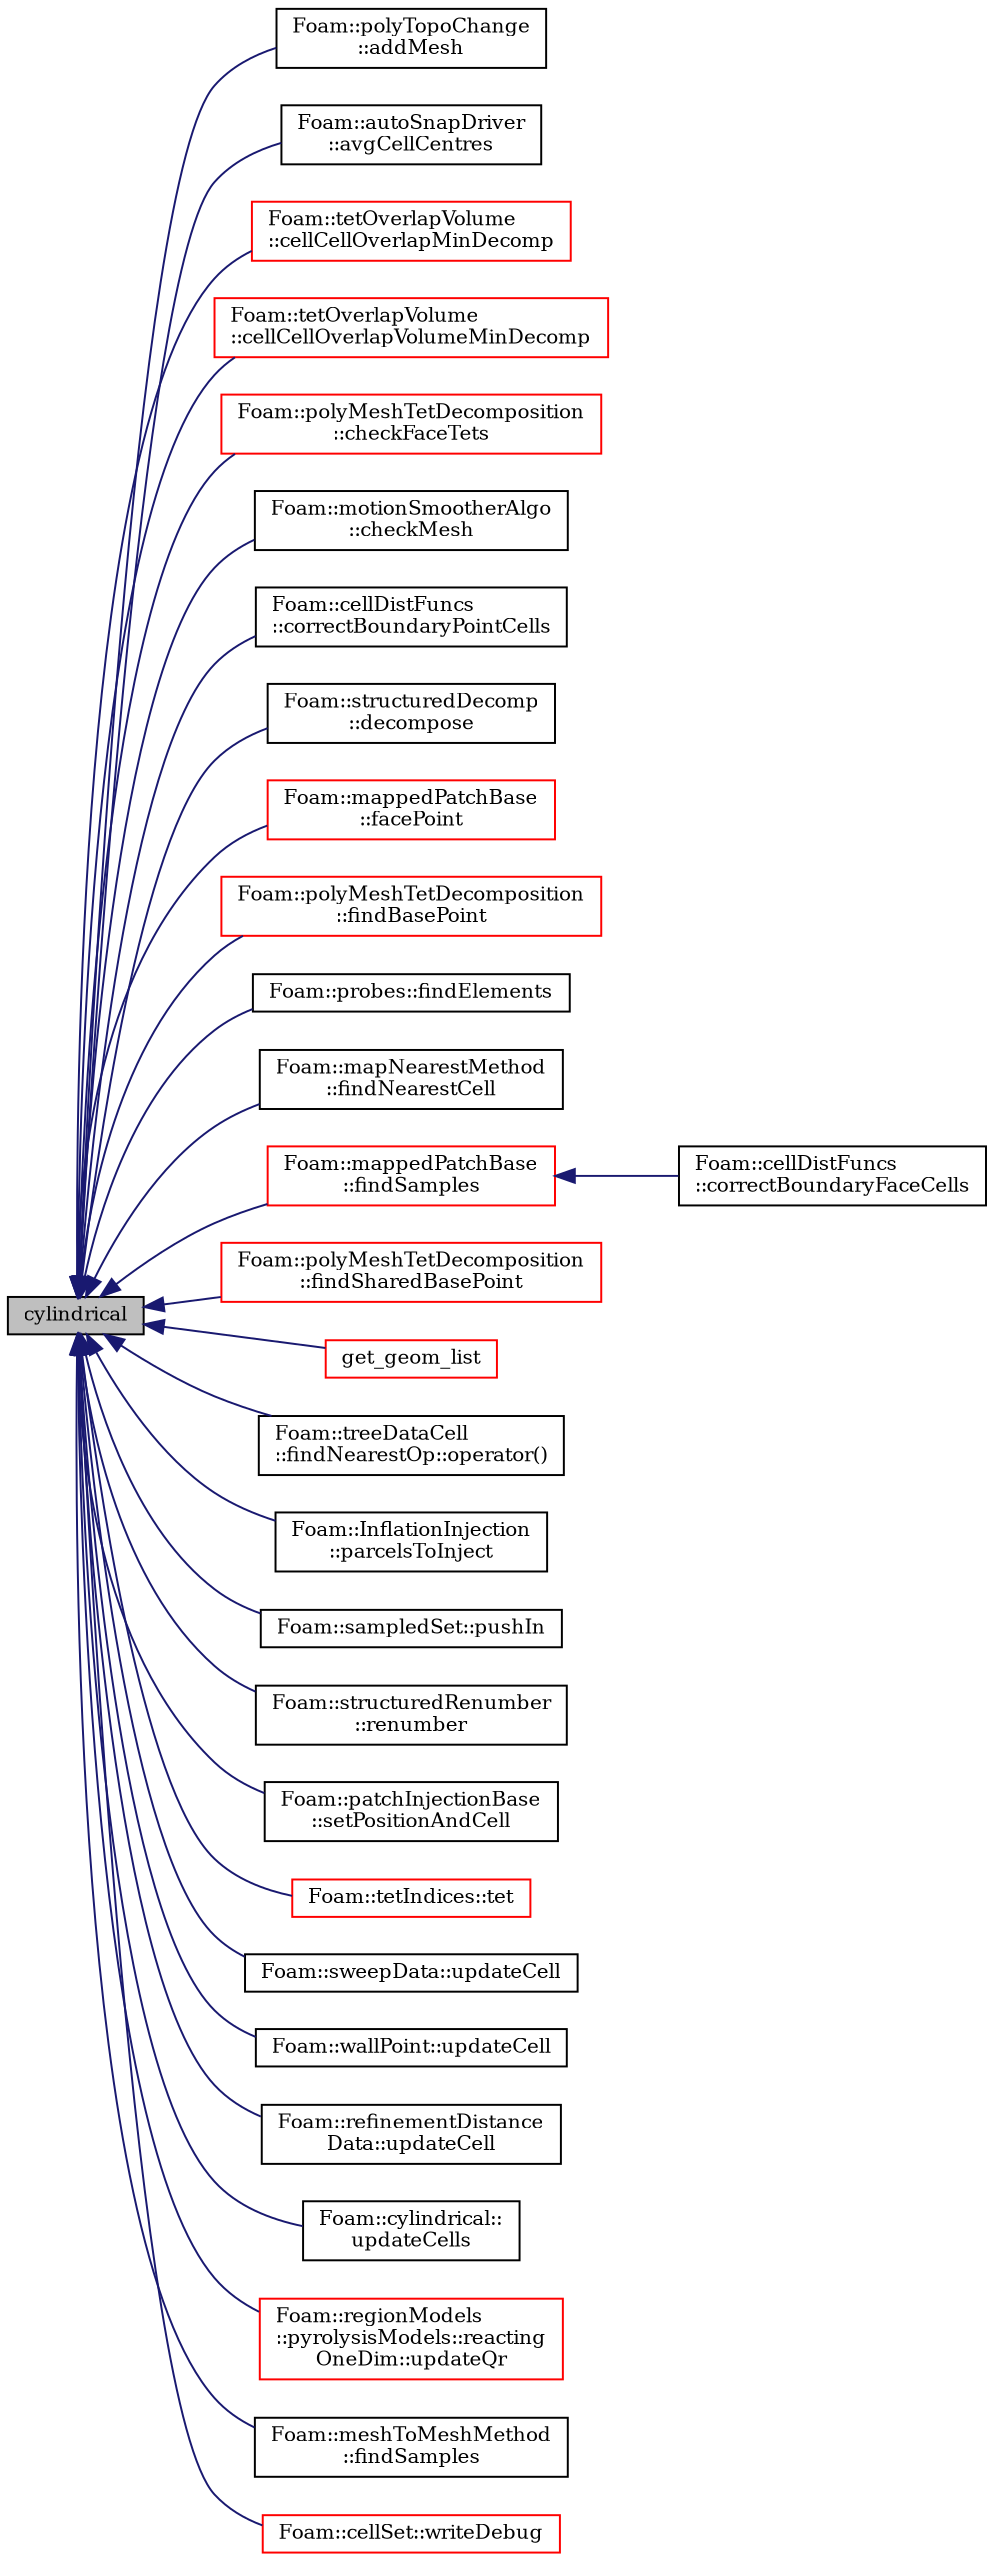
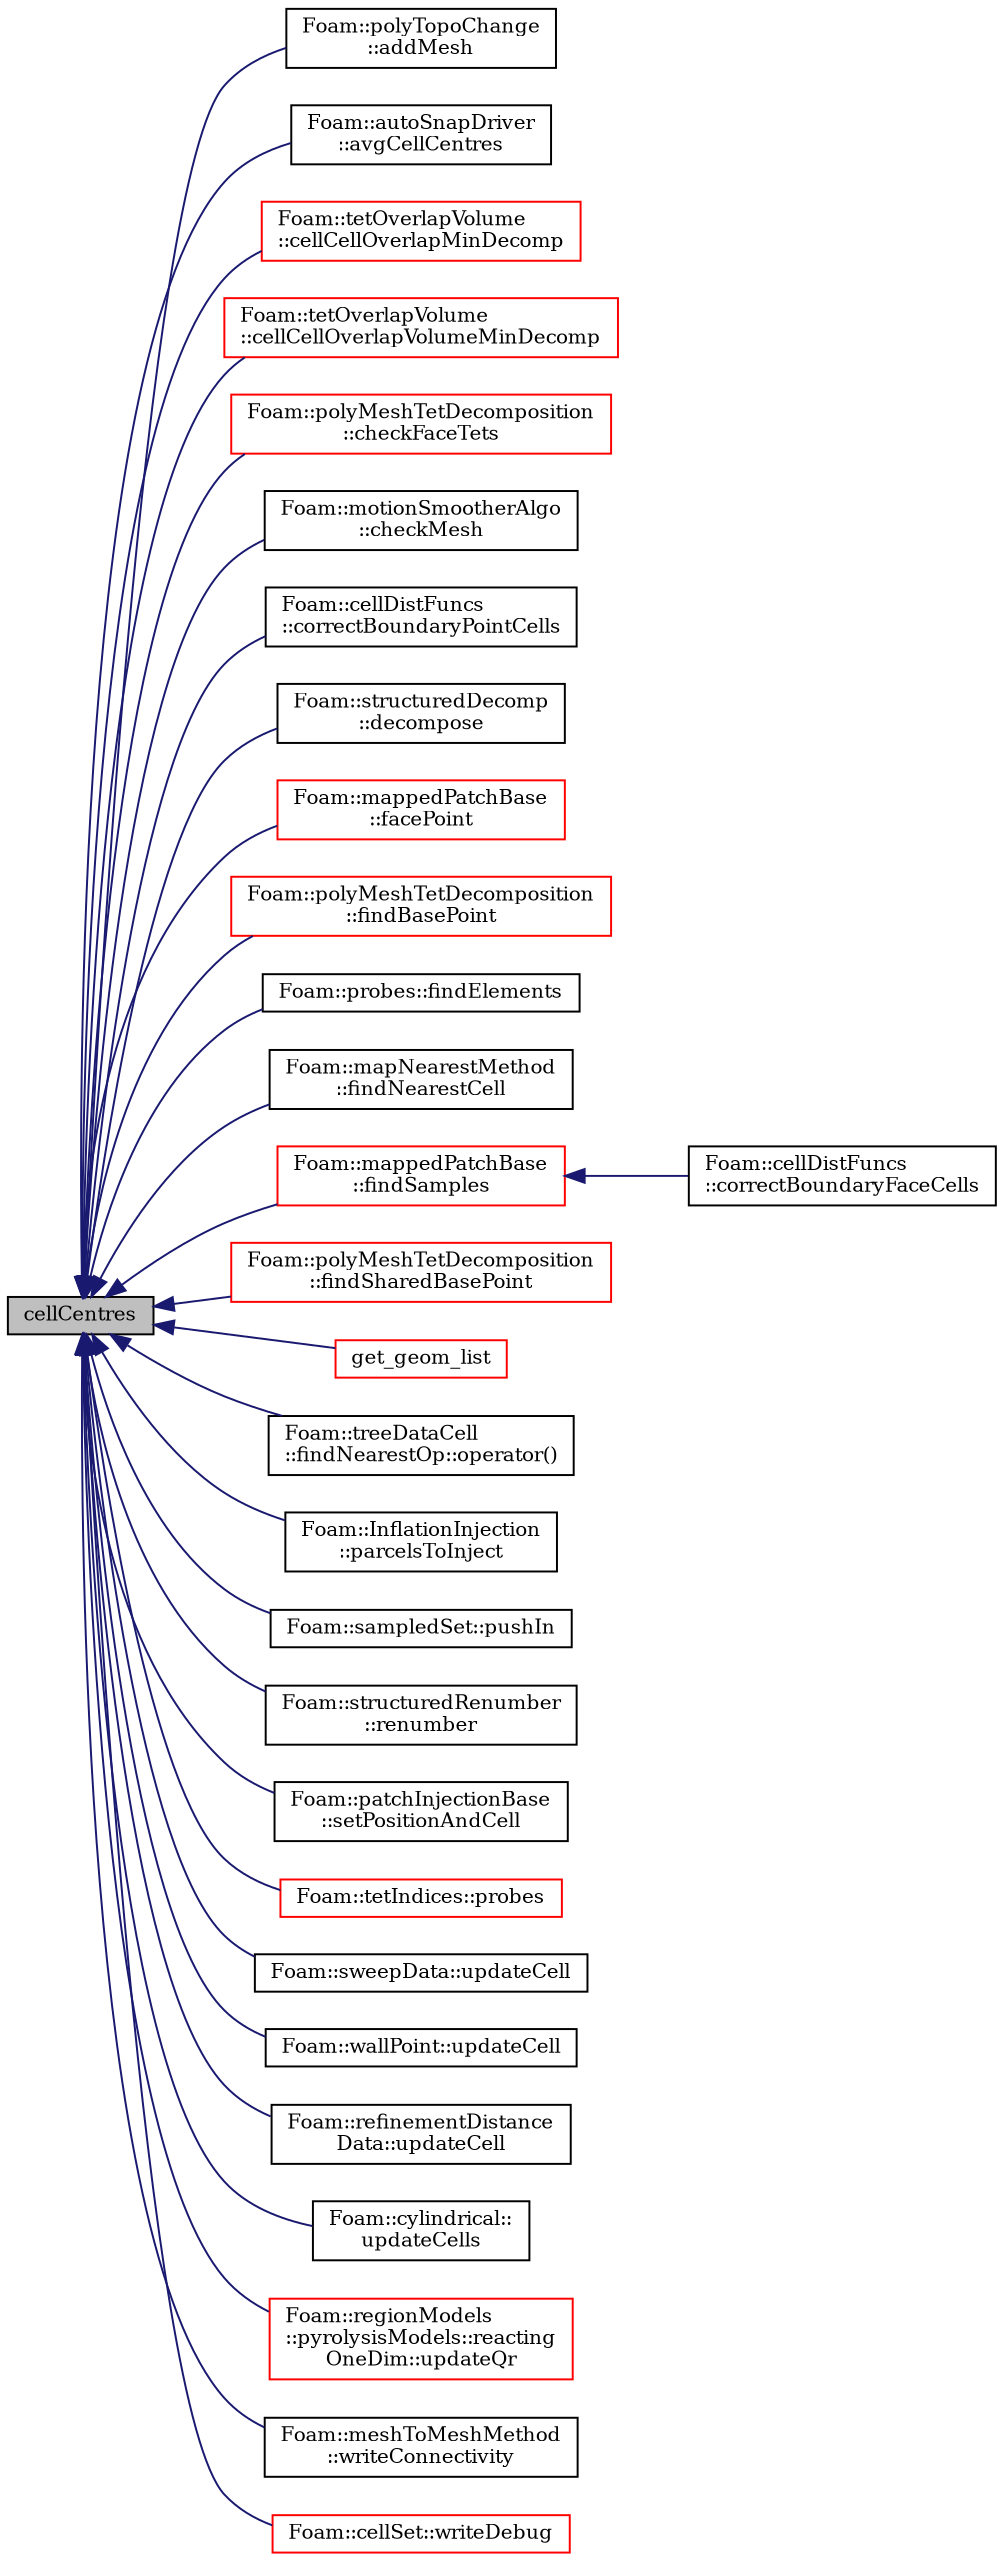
node "cylindrical": label "cylindrical" -> "cellCentres"
node "Foam::tetIndices::tet": label "Foam::tetIndices::tet" -> "Foam::tetIndices::probes"
node "Foam::meshToMeshMethod ::findSamples": label "Foam::meshToMeshMethod ::findSamples" -> "Foam::meshToMeshMethod ::writeConnectivity"
